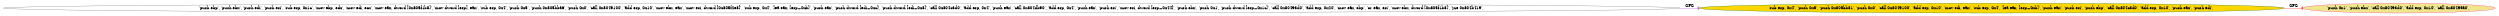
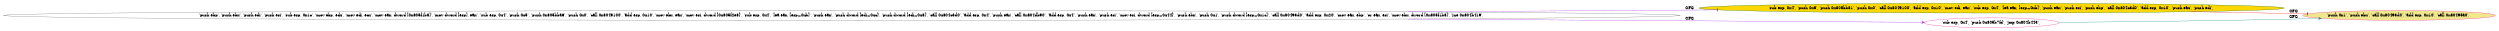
node "'sub esp, 0x4', 'push 0x805b7fd', 'jmp 0x804b443',": added
